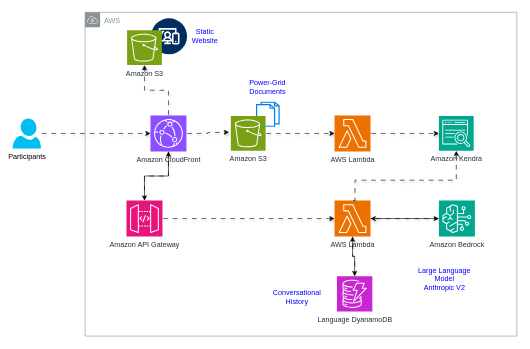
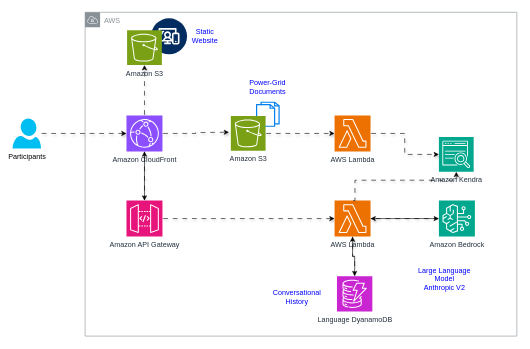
node "Amazon CloudFront": moved (168, 134) -> (144, 134)
node "Amazon Kendra": moved (456, 134) -> (456, 155)
